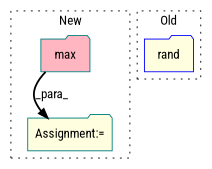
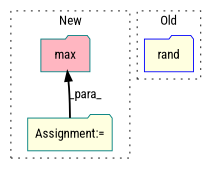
edge "max" -> "Assignment:=": reversed
